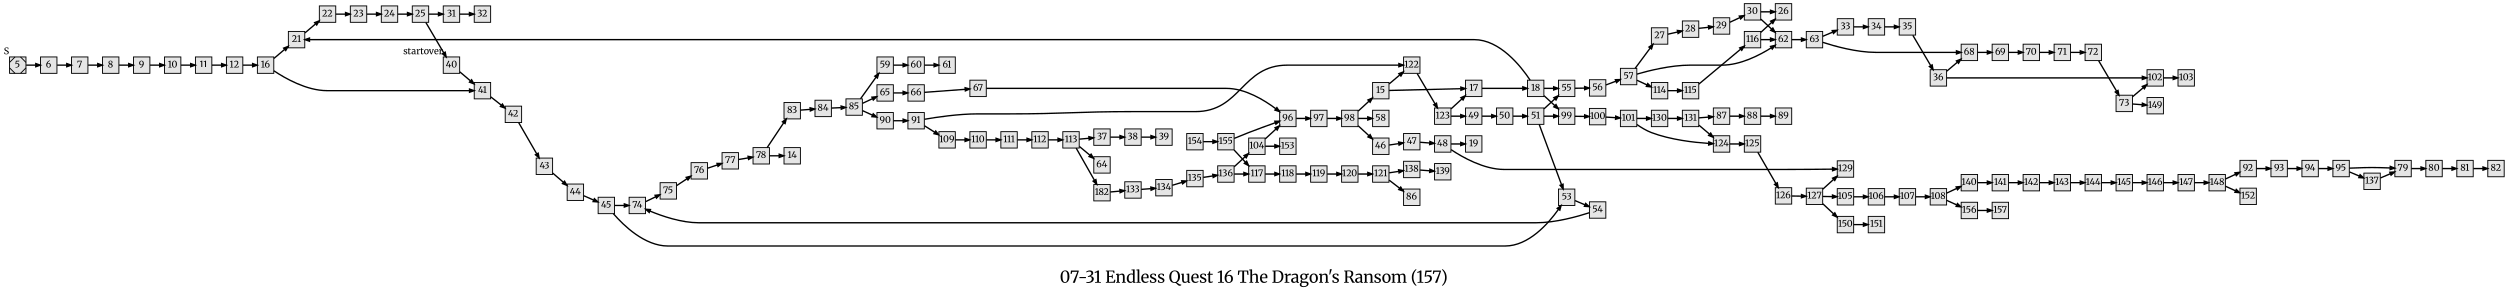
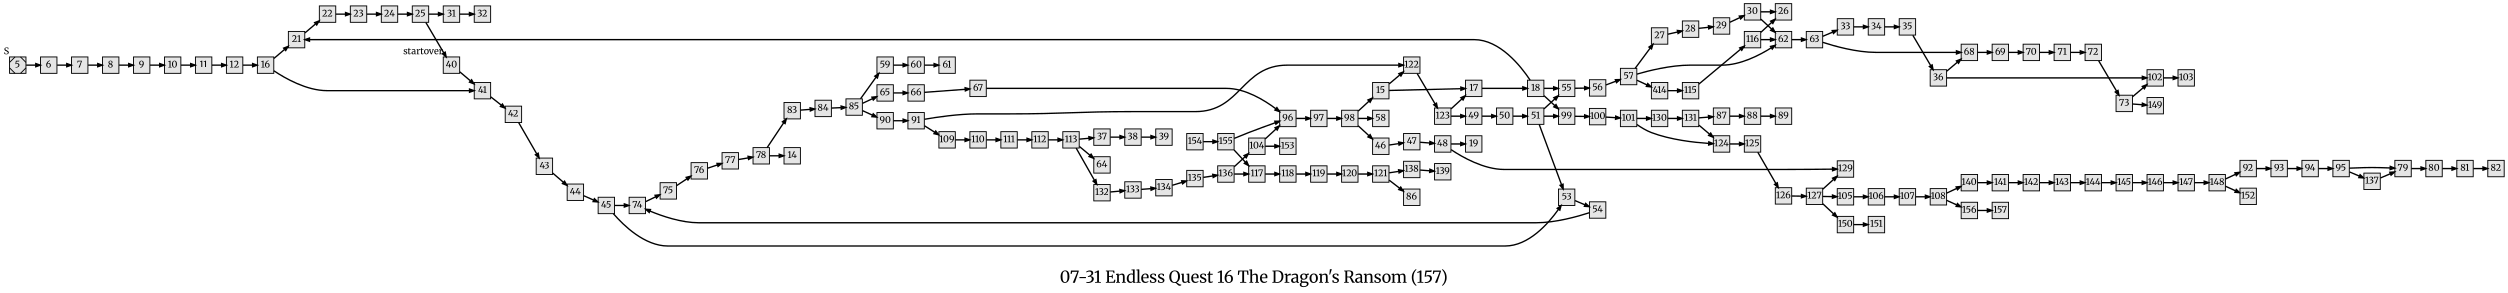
node "114": label "114" -> "414"
node "182": label "182" -> "132"
